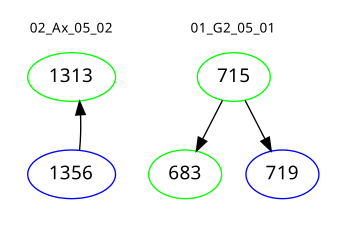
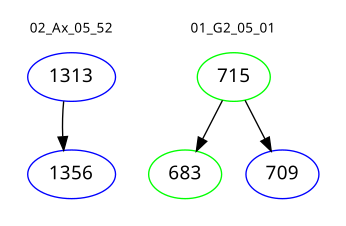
cluster "02_Ax_05_02": label "02_Ax_05_02" -> "02_Ax_05_52"
node "1313": color green -> blue
edge "1356" -> "1313": reversed
node "719": label "719" -> "709"
